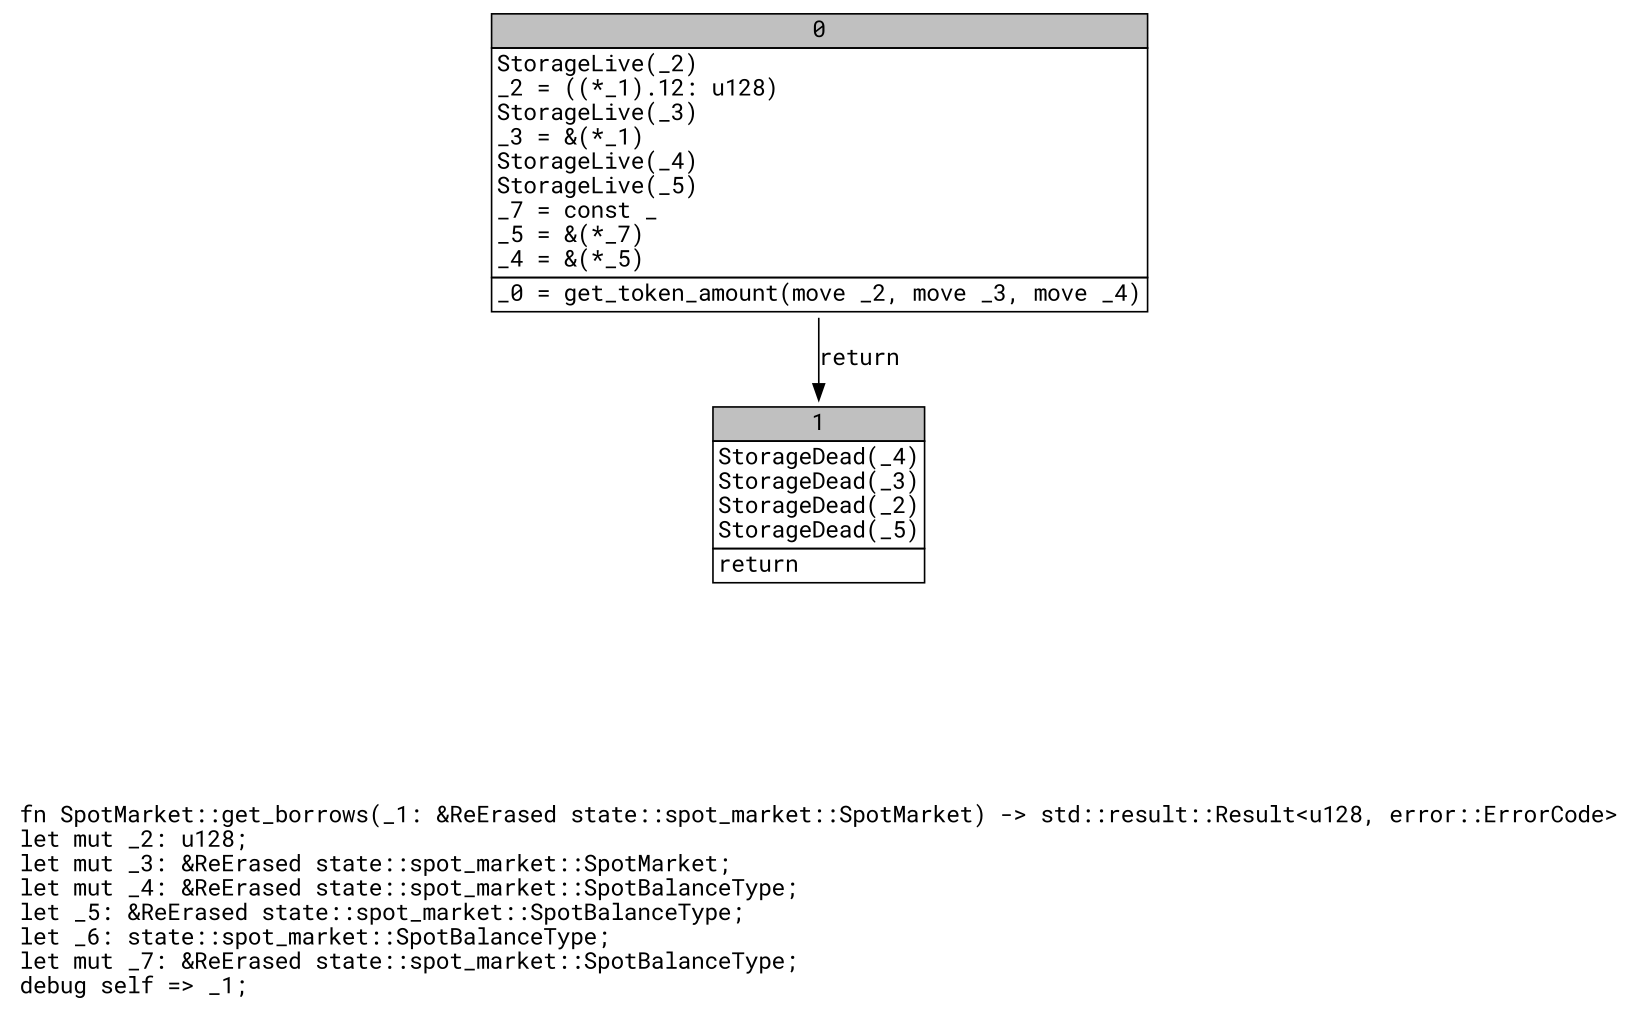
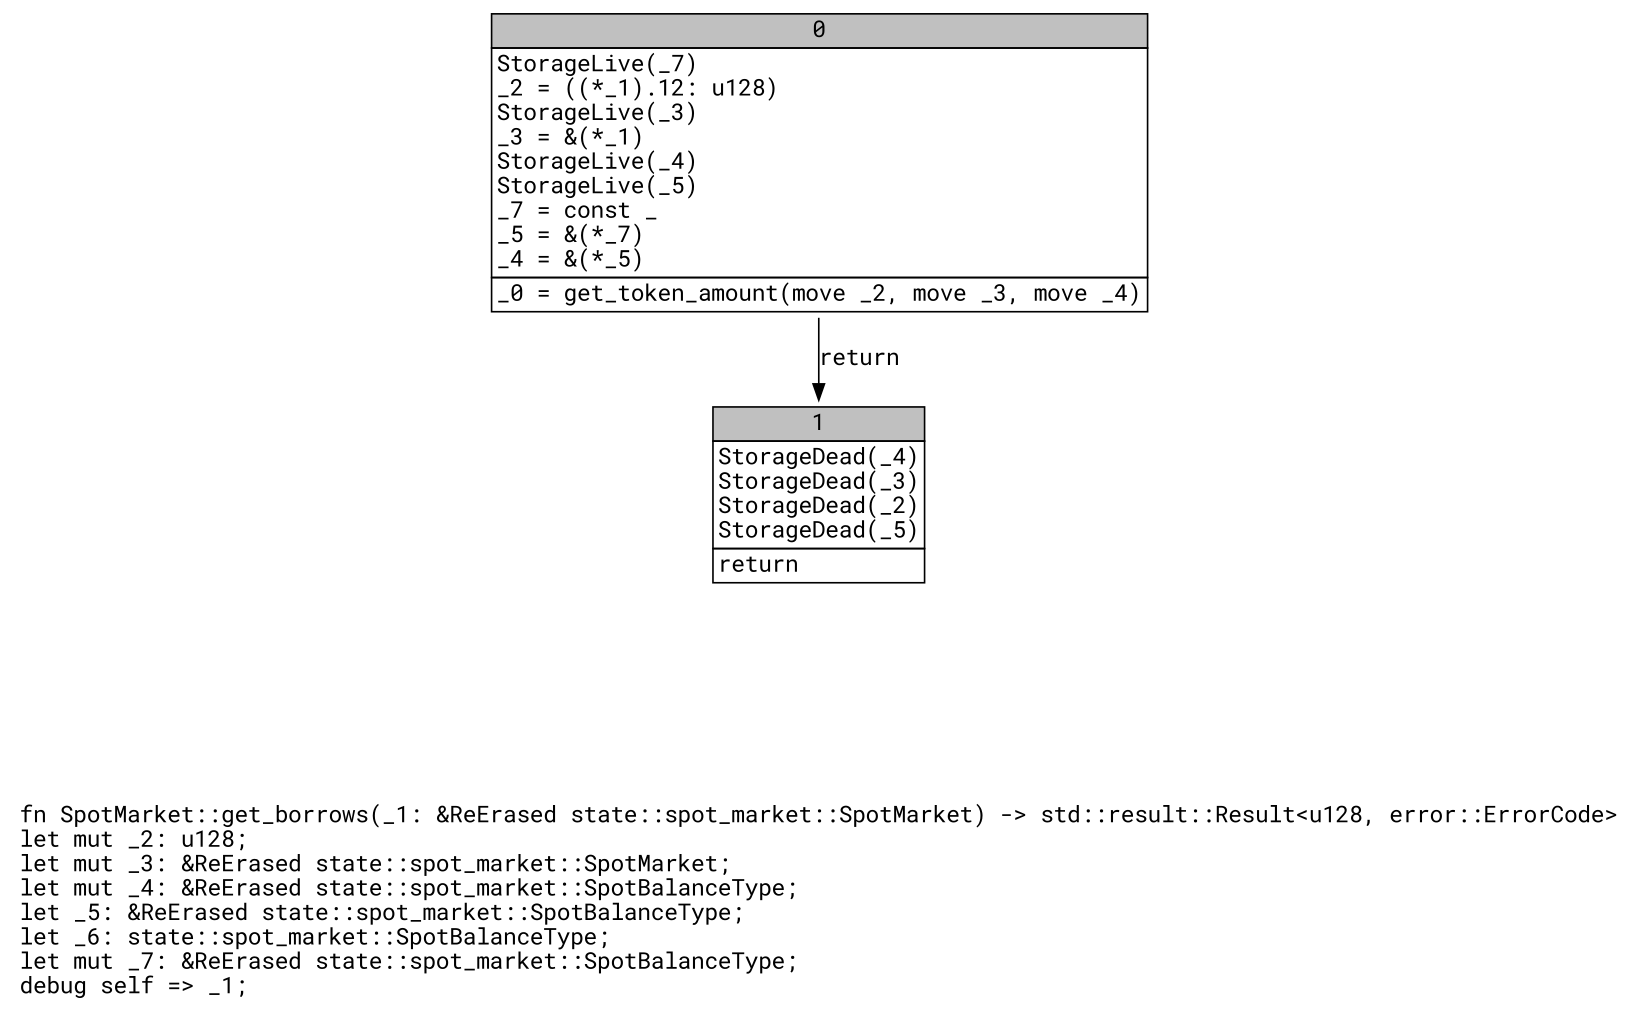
node "0": text "StorageLive(_2)" -> "StorageLive(_7)"
